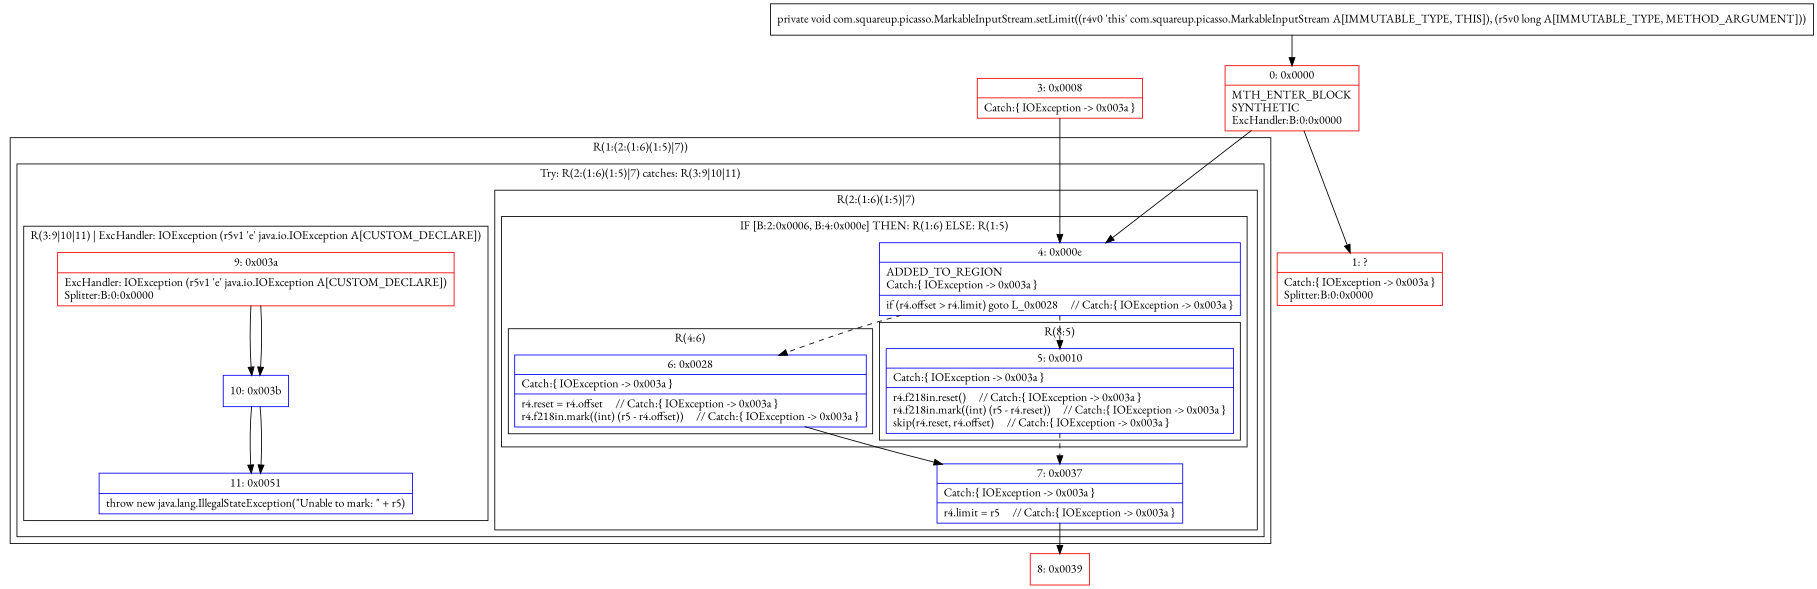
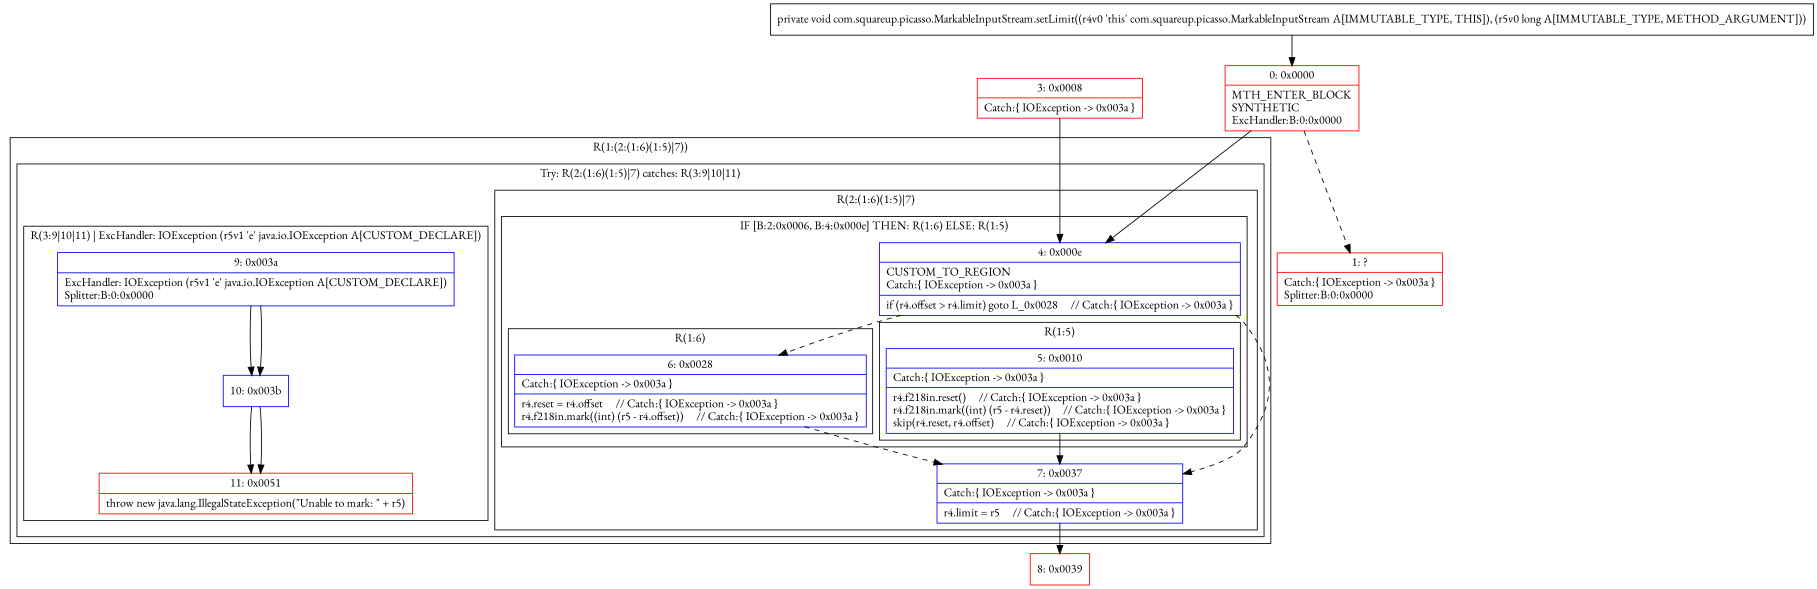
edge "0: 0x0000" -> "1: ?": style solid -> dashed
node "4: 0x000e": text "ADDED_TO_REGION" -> "CUSTOM_TO_REGION"
node "9: 0x003a": color red -> blue
edge "4: 0x000e" -> "5: 0x0010": now "4: 0x000e" -> "7: 0x0037"
cluster "R(8:5)": label "R(8:5)" -> "R(1:5)"
cluster "R(4:6)": label "R(4:6)" -> "R(1:6)"
edge "6: 0x0028" -> "7: 0x0037": style solid -> dashed
edge "5: 0x0010" -> "7: 0x0037": style dashed -> solid
node "11: 0x0051": color blue -> red
